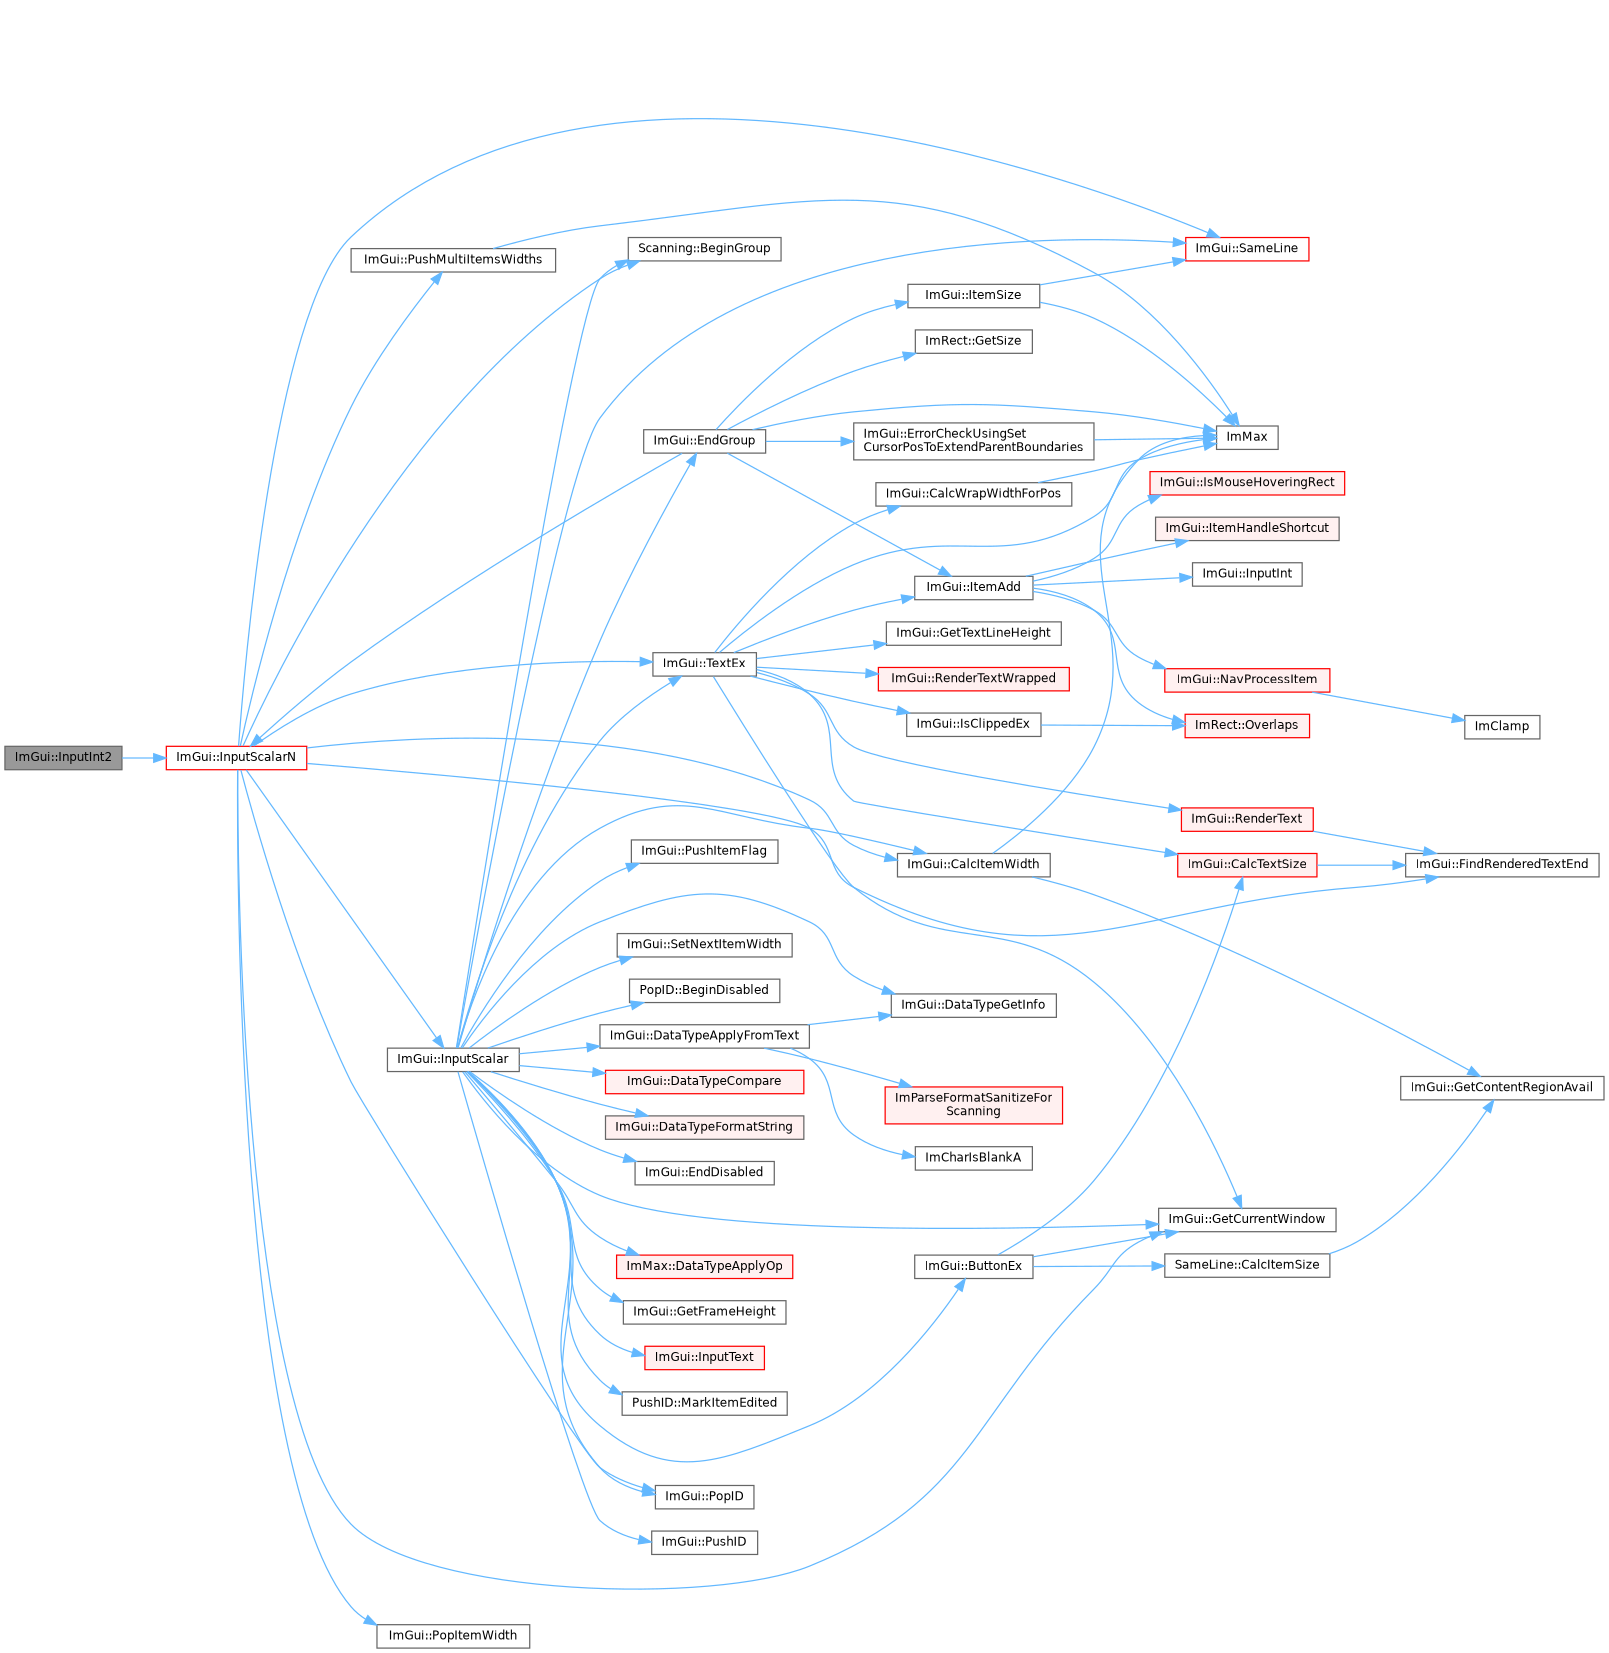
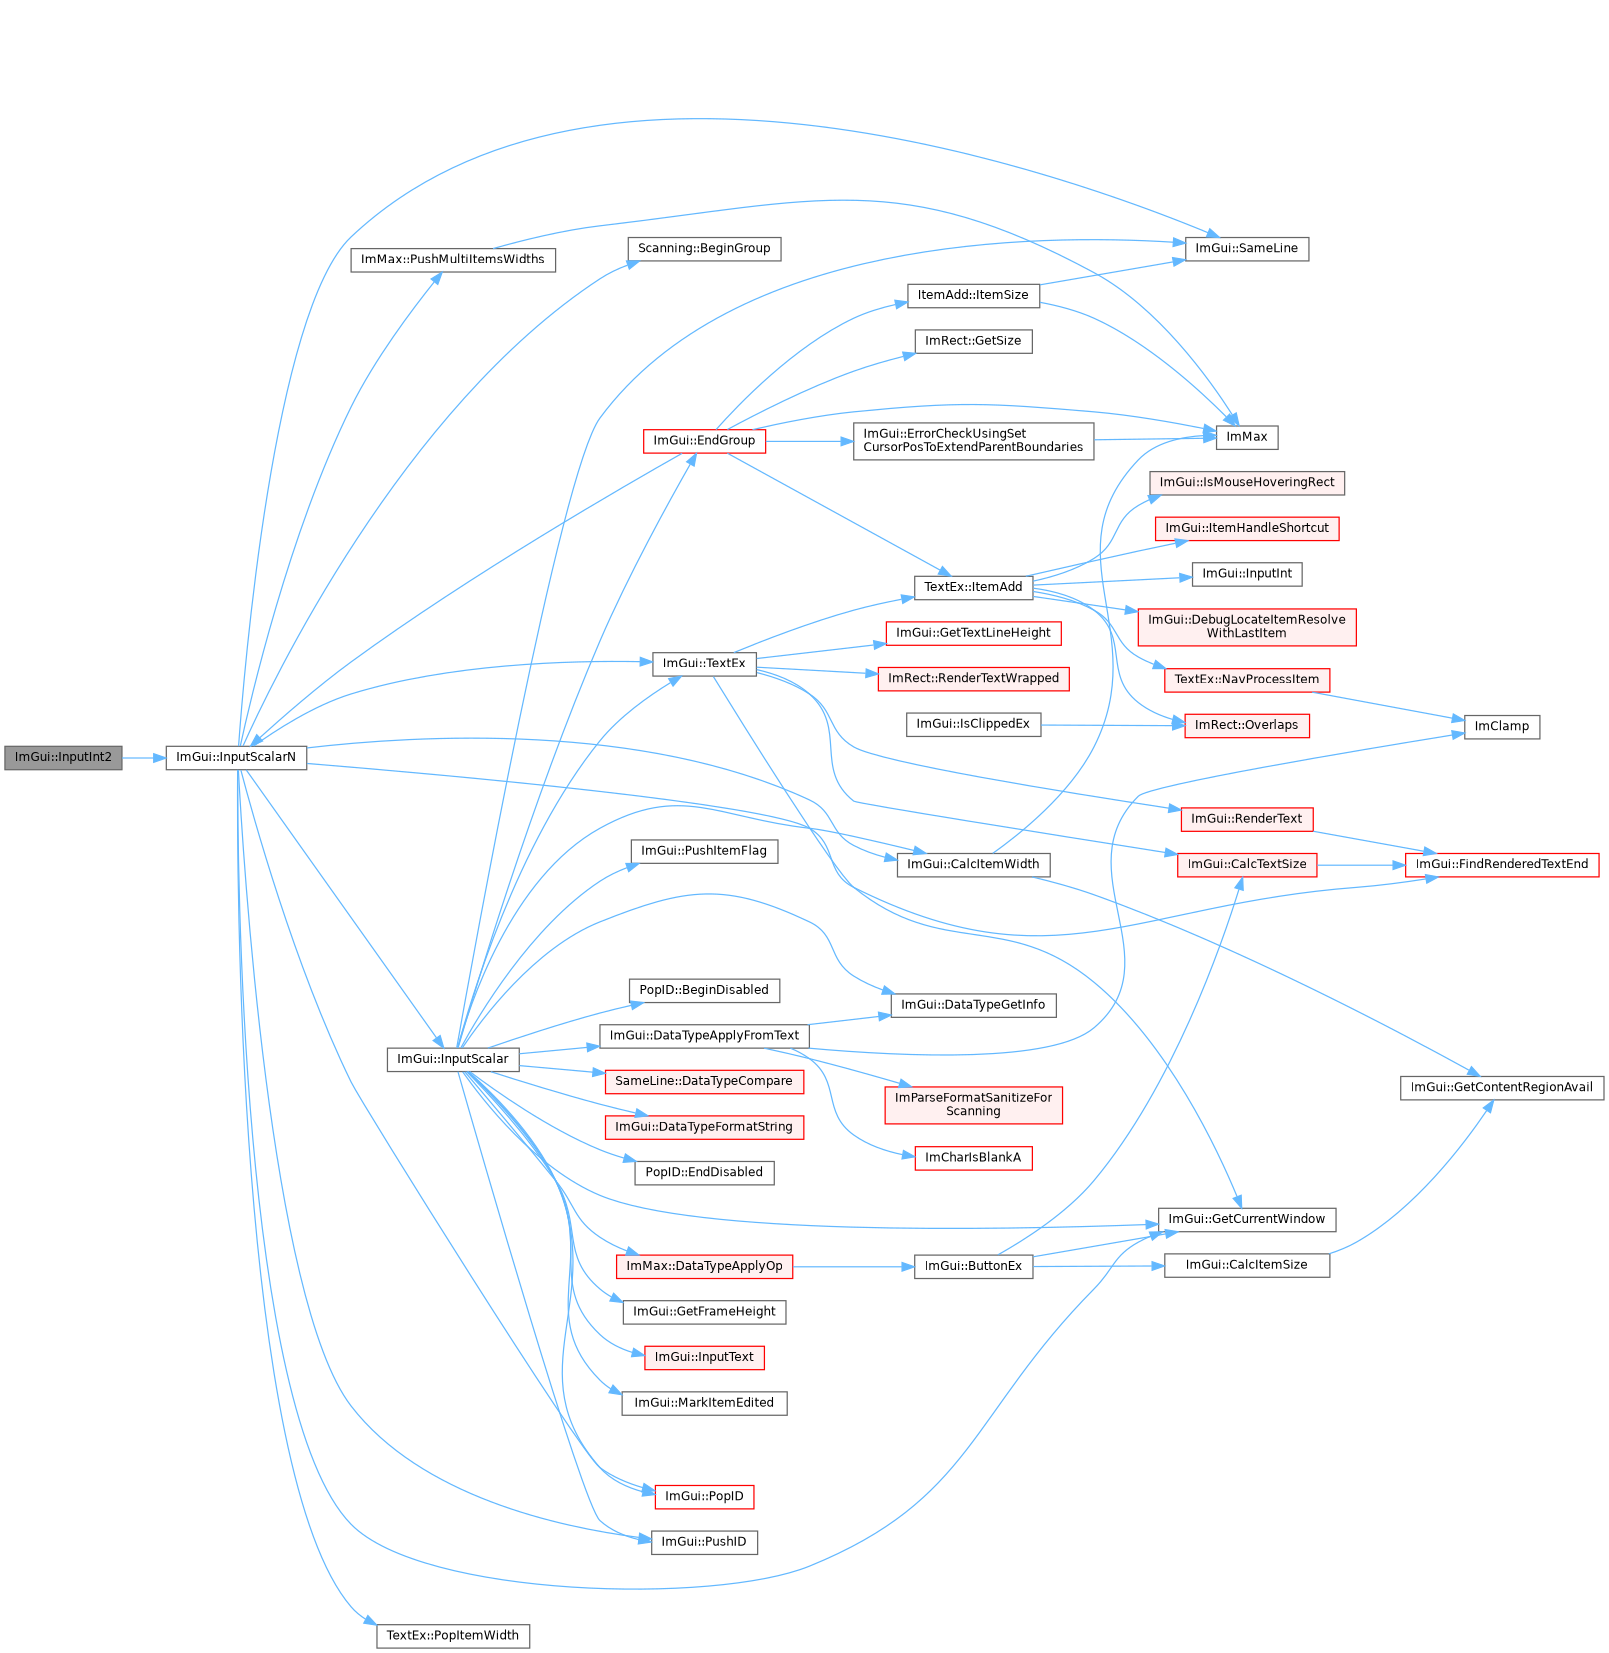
node "ImGui::SameLine": color red -> grey40
node "ImGui::PushMultiItemsWidths": label "ImGui::PushMultiItemsWidths" -> "ImMax::PushMultiItemsWidths"
node "ImGui::ItemSize": label "ImGui::ItemSize" -> "ItemAdd::ItemSize"
node "ImGui::EndGroup": color grey40 -> red
node "ImGui::IsMouseHoveringRect": color red -> grey40
node "ImGui::CalcWrapWidthForPos": removed
node "ImGui::ItemHandleShortcut": color grey40 -> red
edge "ImGui::TextEx" -> "ImMax": removed
node "ImGui::ItemAdd": label "ImGui::ItemAdd" -> "TextEx::ItemAdd"
node "ImGui::DebugLocateItemResolve WithLastItem": added
node "ImGui::GetTextLineHeight": color grey40 -> red
edge "ImGui::InputScalar" -> "Scanning::BeginGroup": removed
node "ImGui::RenderTextWrapped": label "ImGui::RenderTextWrapped" -> "ImRect::RenderTextWrapped"
node "ImGui::NavProcessItem": label "ImGui::NavProcessItem" -> "TextEx::NavProcessItem"
edge "ImGui::TextEx" -> "ImGui::IsClippedEx": removed
node "ImGui::InputScalarN": color red -> grey40
node "ImGui::FindRenderedTextEnd": color grey40 -> red
edge "ImGui::DataTypeApplyFromText" -> "ImClamp": added
node "ImGui::SetNextItemWidth": removed
node "ImGui::DataTypeCompare": label "ImGui::DataTypeCompare" -> "SameLine::DataTypeCompare"
node "ImGui::DataTypeFormatString": color grey40 -> red
node "ImCharIsBlankA": color grey40 -> red
node "ImGui::EndDisabled": label "ImGui::EndDisabled" -> "PopID::EndDisabled"
edge "ImGui::InputScalarN" -> "ImGui::PushID": added
node "SameLine::CalcItemSize": label "SameLine::CalcItemSize" -> "ImGui::CalcItemSize"
node "PushID::MarkItemEdited": label "PushID::MarkItemEdited" -> "ImGui::MarkItemEdited"
edge "ImGui::InputScalar" -> "ImGui::ButtonEx": now "ImMax::DataTypeApplyOp" -> "ImGui::ButtonEx"
node "ImGui::PopID": color grey40 -> red
node "ImGui::PopItemWidth": label "ImGui::PopItemWidth" -> "TextEx::PopItemWidth"
